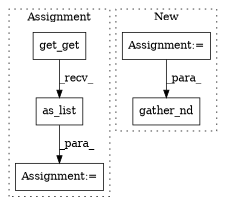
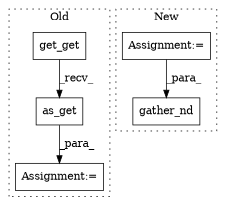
cluster "Assignment": label "Assignment" -> "Old"
node "as_list": label "as_list" -> "as_get"
